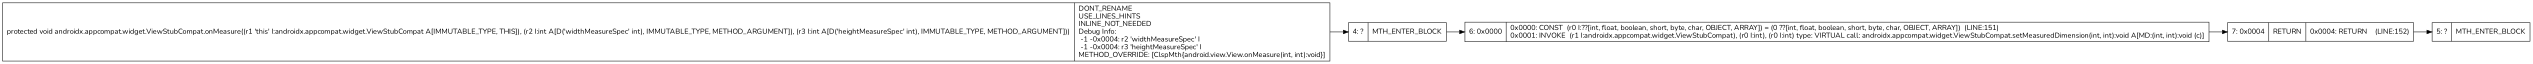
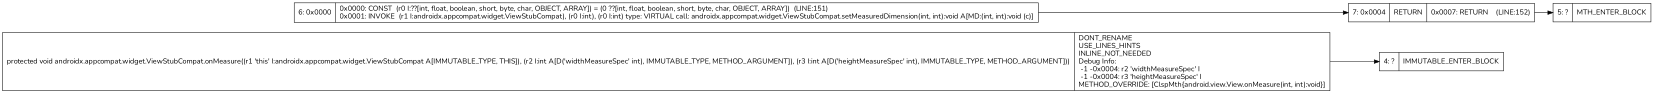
node "4: ?": text "MTH_ENTER_BLOCK" -> "IMMUTABLE_ENTER_BLOCK"
edge "4: ?" -> "6: 0x0000": removed
node "7: 0x0004": text "0x0004: RETURN    (LINE:152)" -> "0x0007: RETURN    (LINE:152)"
